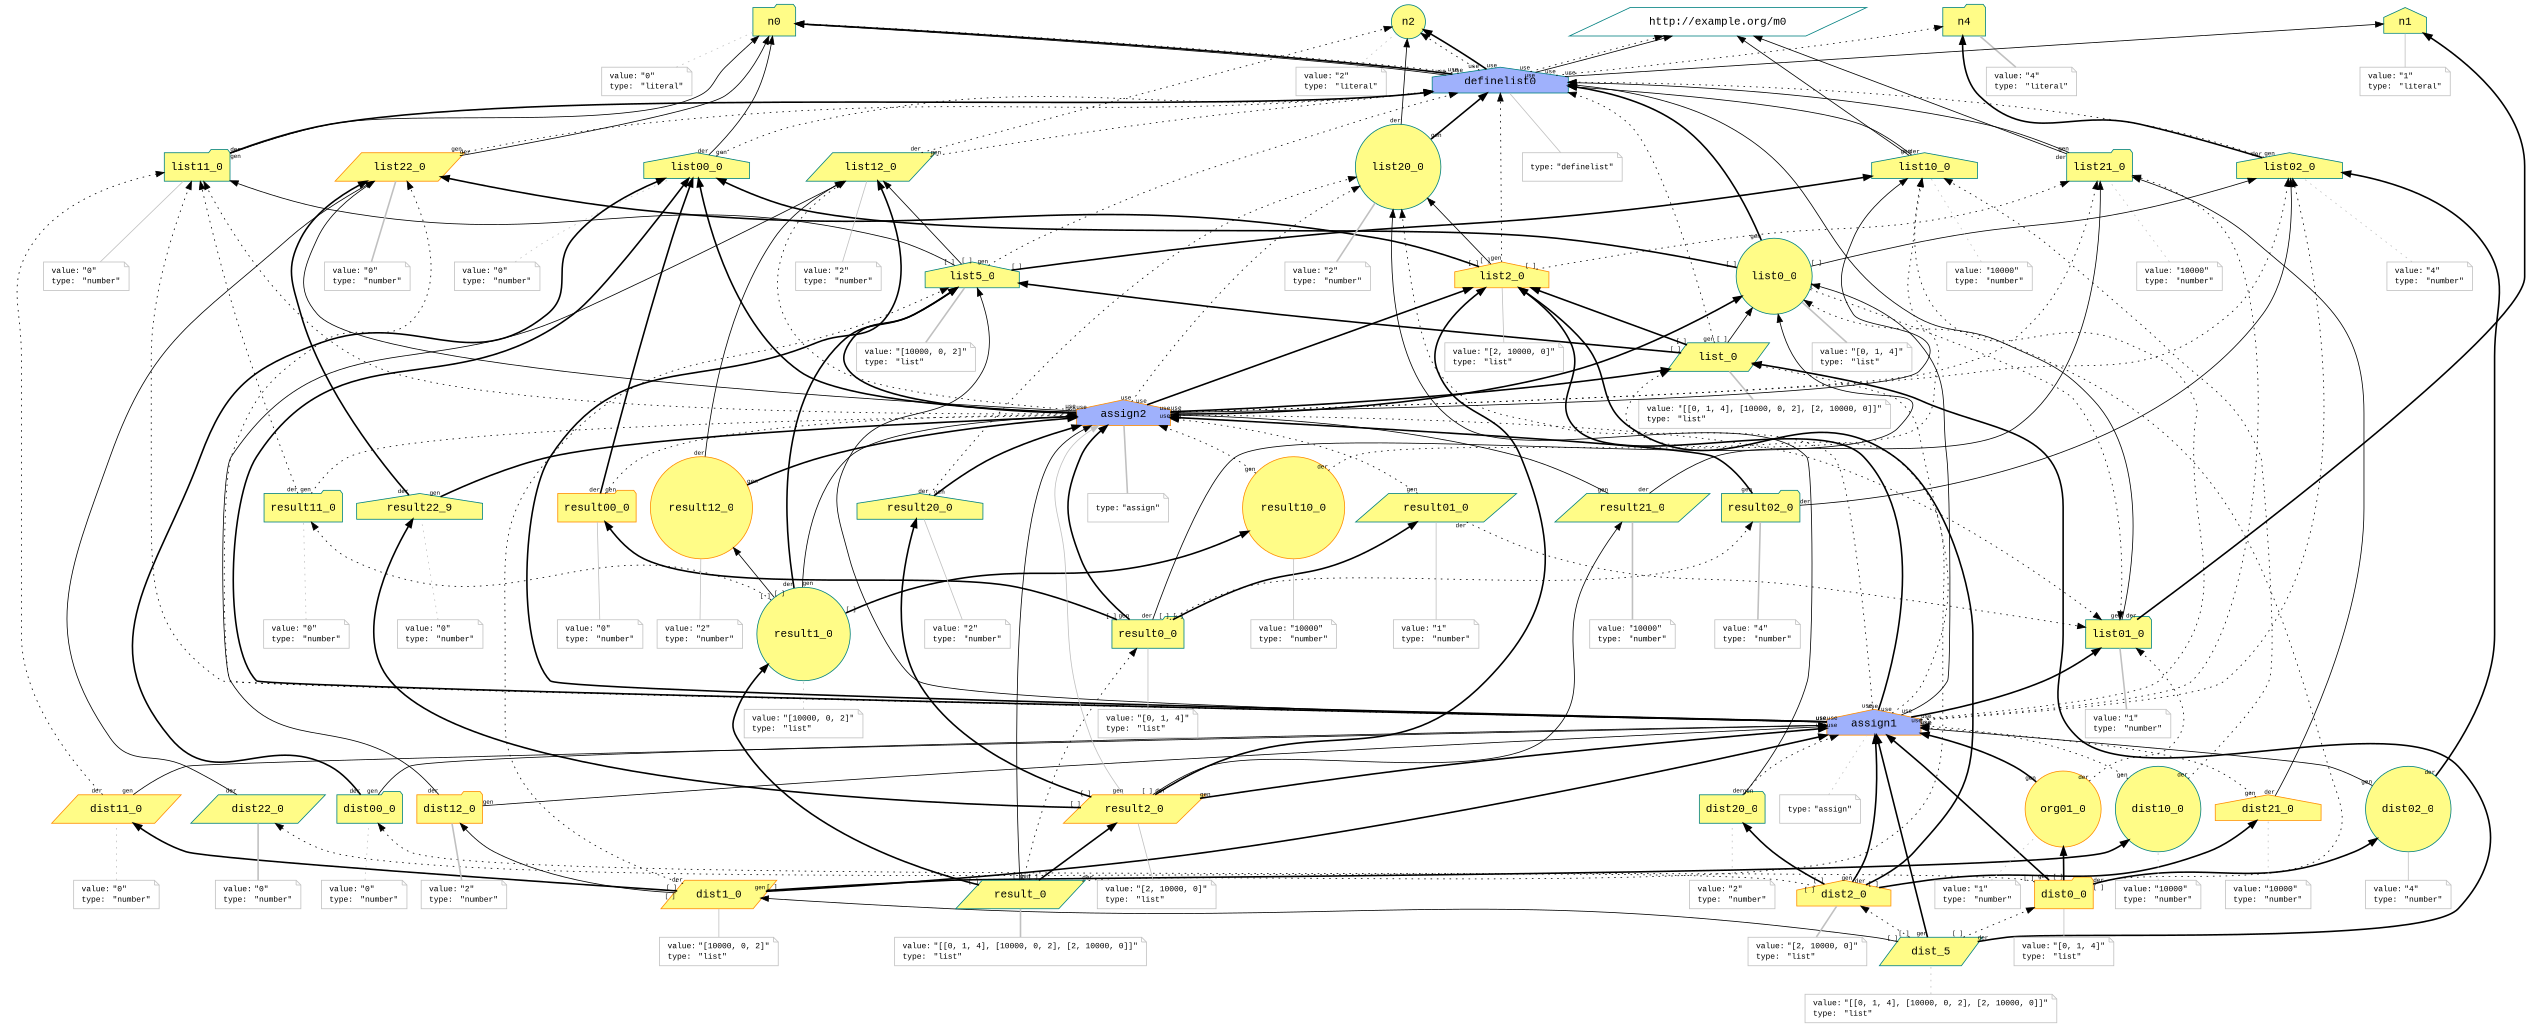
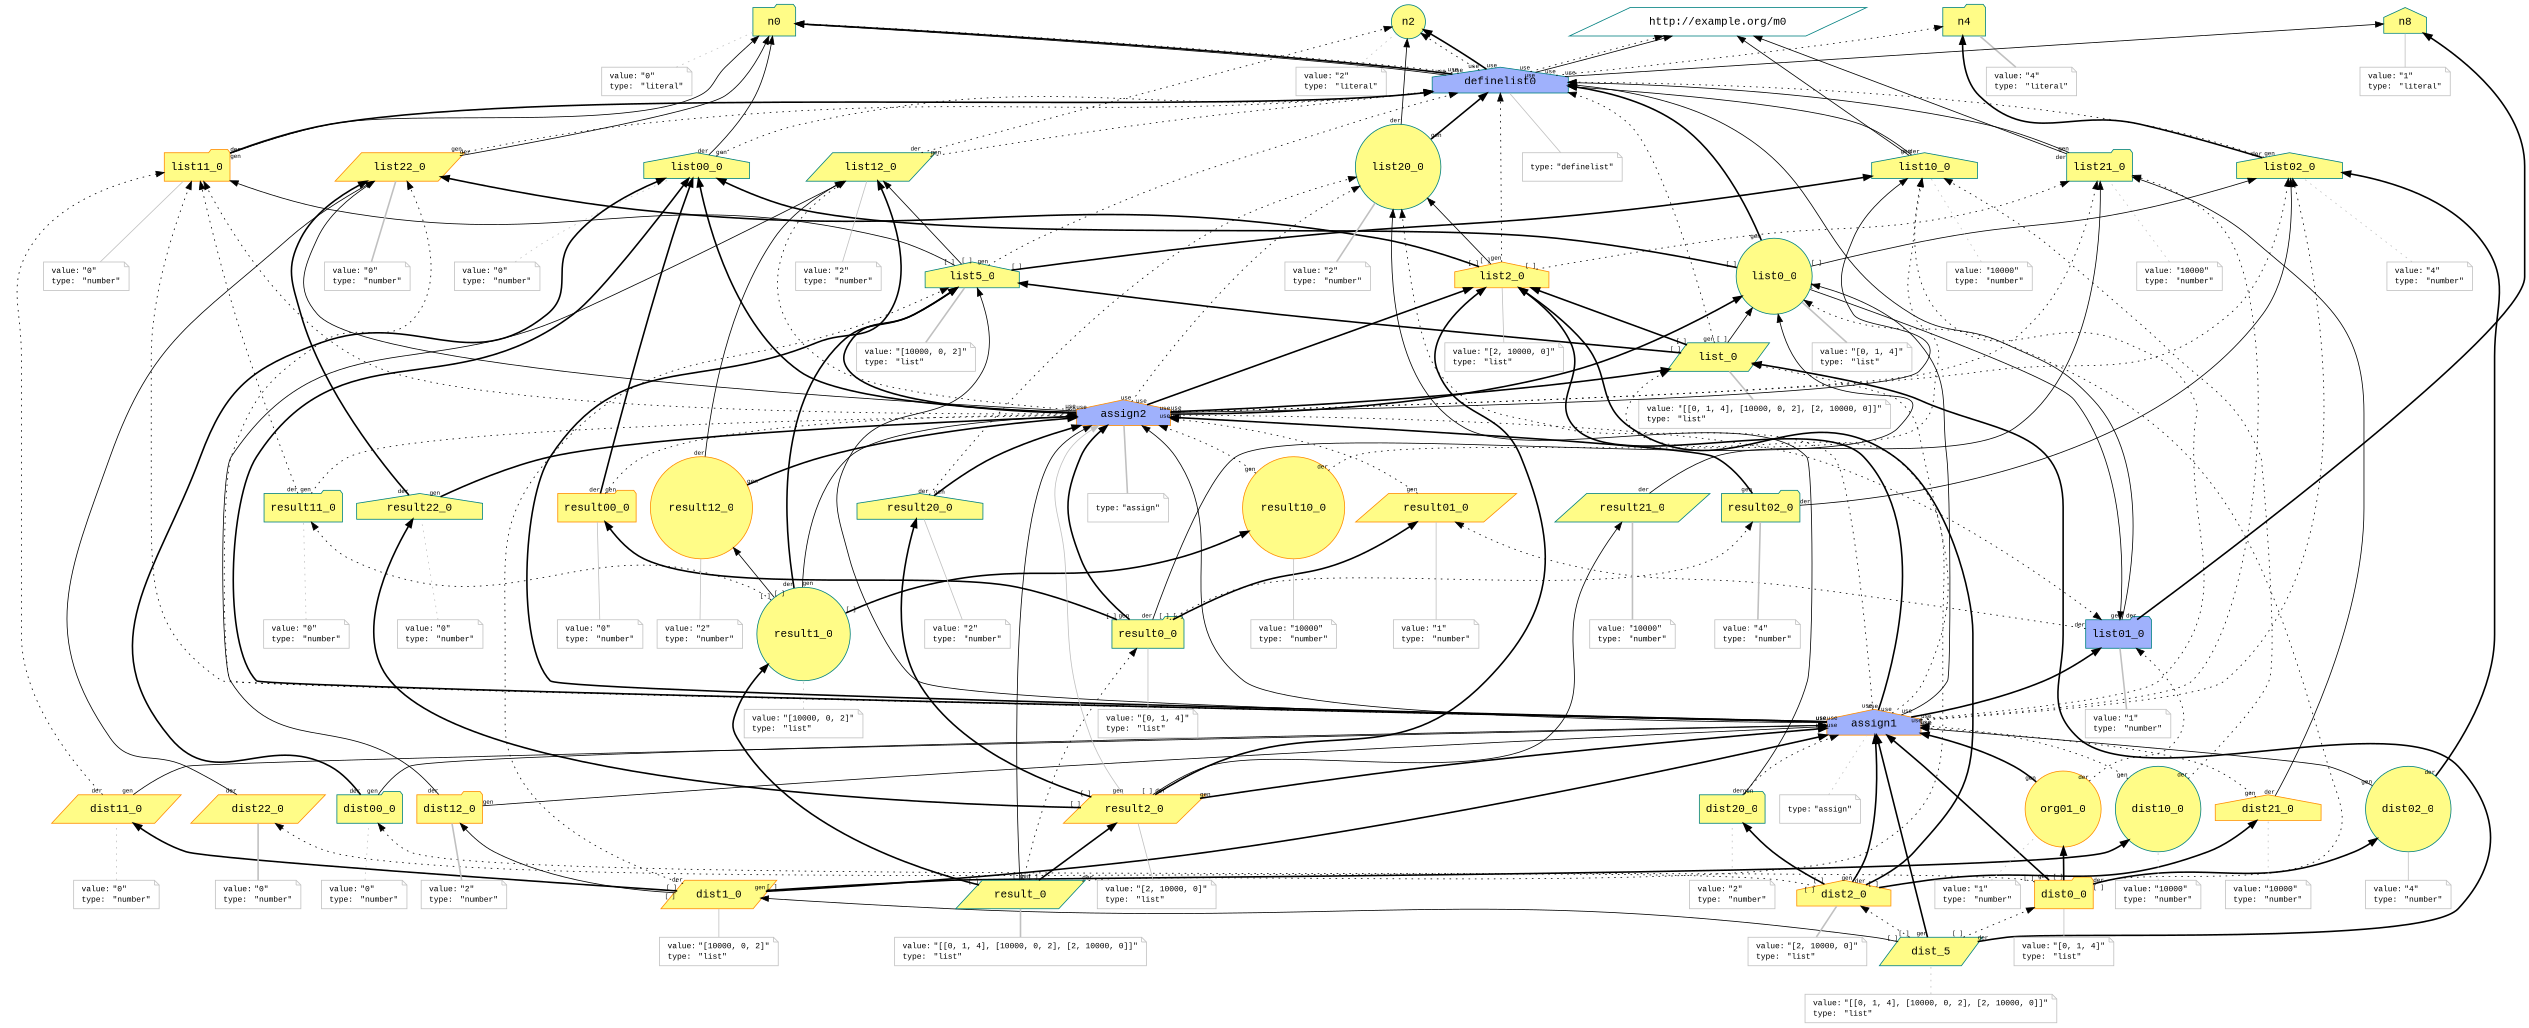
node "n1": label "n1" -> "n8"
node "list11_0": color teal -> darkorange
edge "list0_0" -> "list01_0": style dotted -> solid
edge "result21_0" -> "assign2": now "assign1" -> "assign2"
node "result22_9": label "result22_9" -> "result22_0"
node "result01_0": color teal -> darkorange
edge "result01_0" -> "list01_0": reversed
node "list01_0": fillcolor #fffc87 -> #9fb1fc
node "dist22_0": color teal -> darkorange
